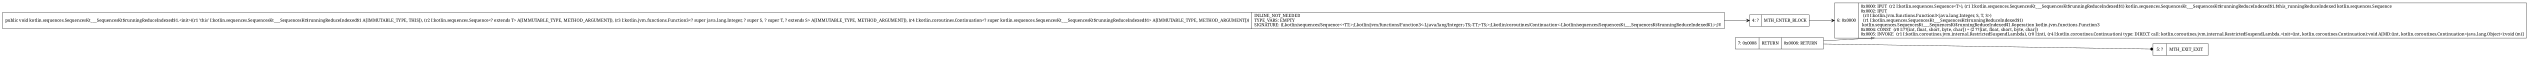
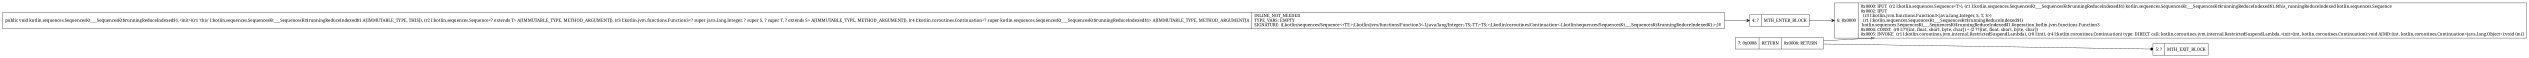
node "5: ?": text "MTH_EXIT_EXIT" -> "MTH_EXIT_BLOCK"
